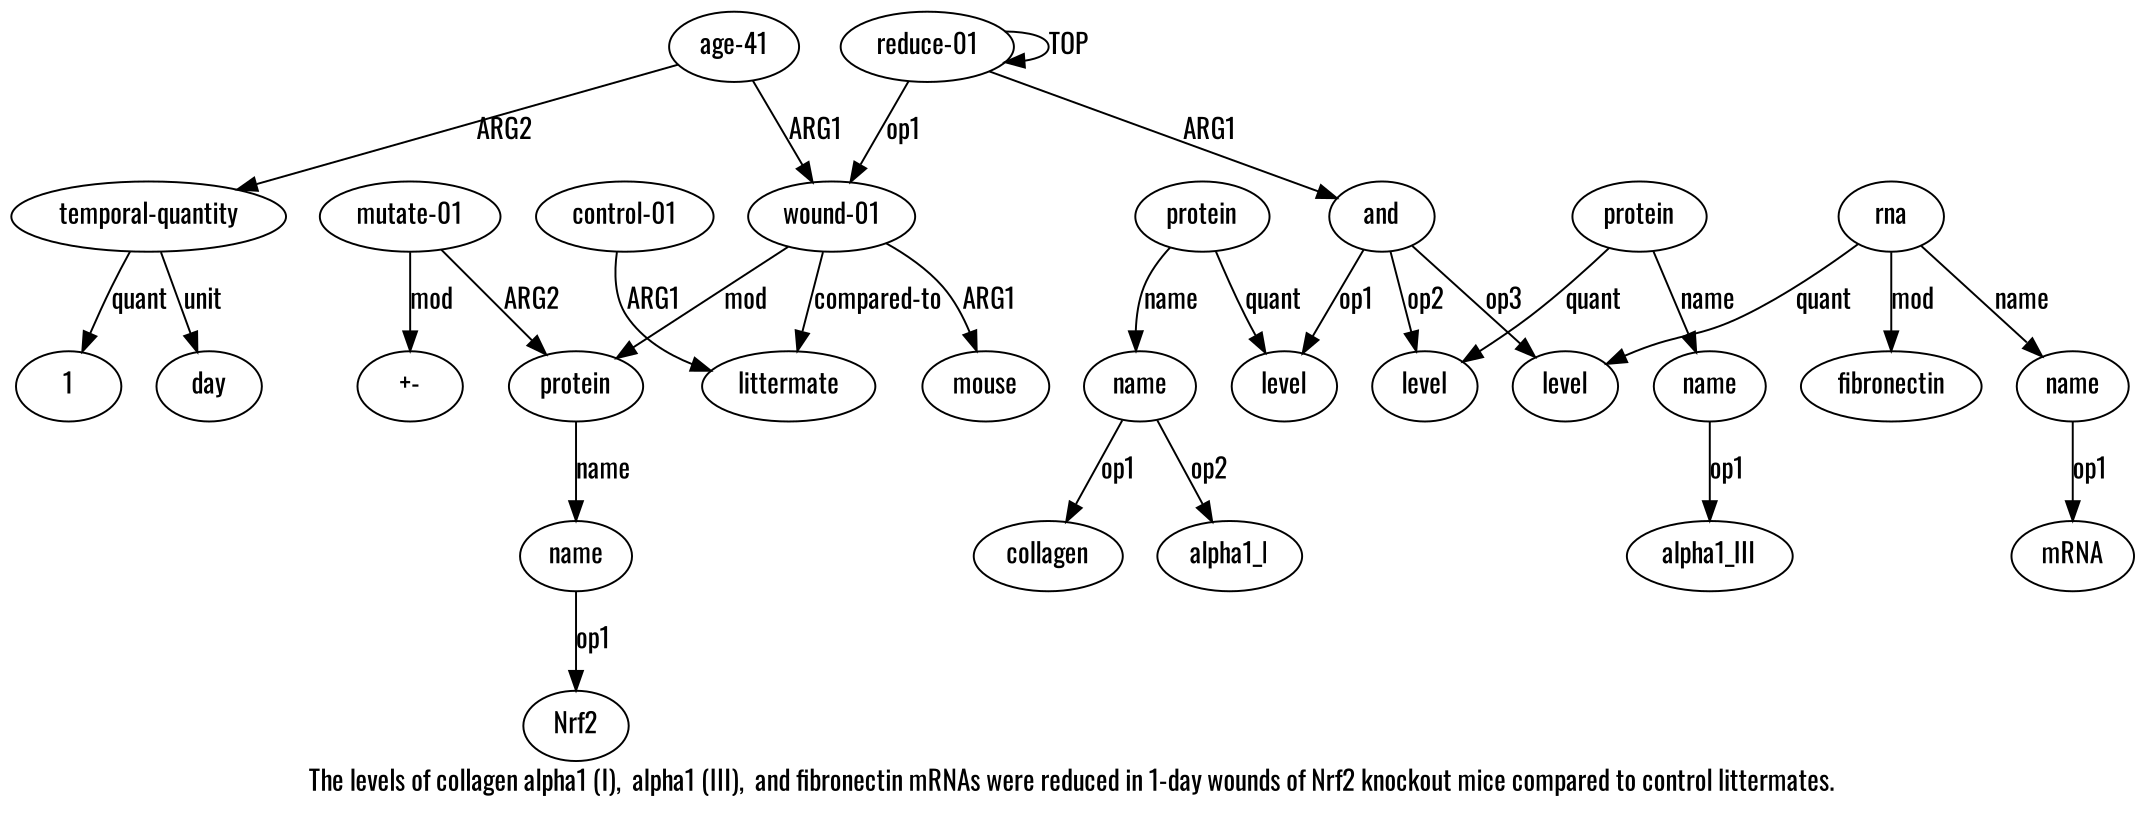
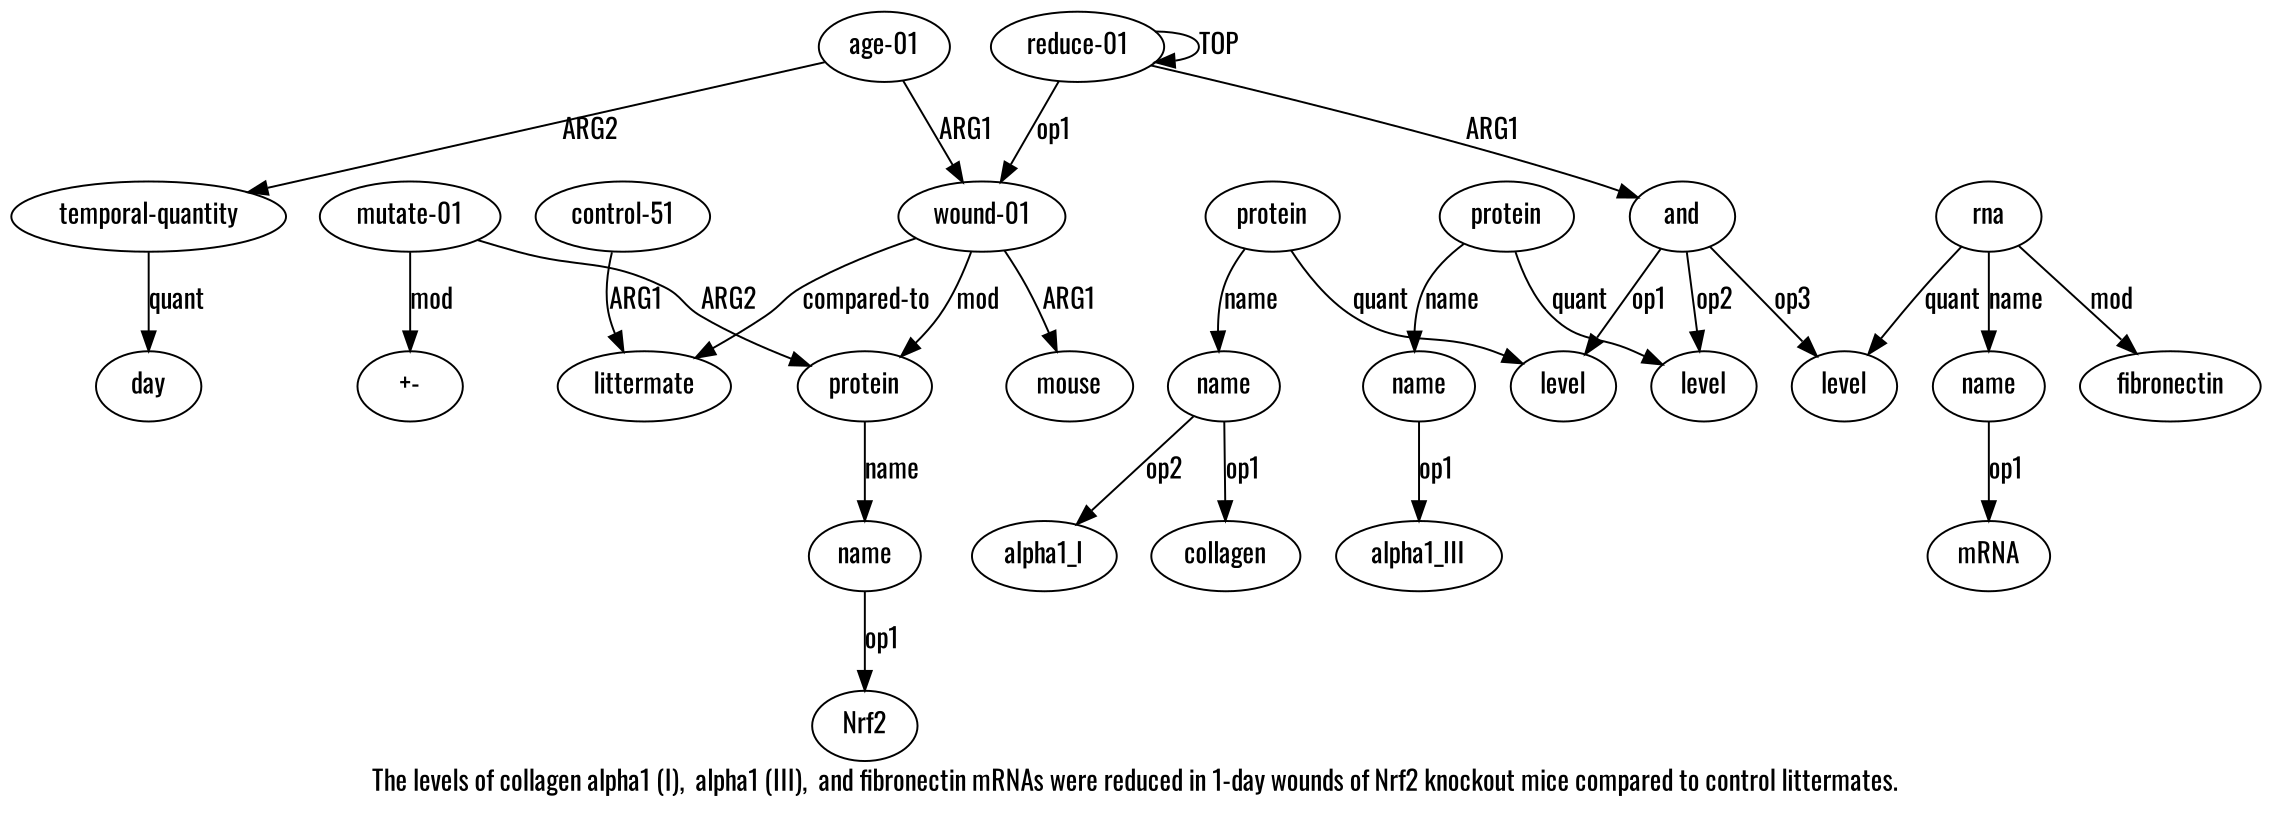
node "age-41": label "age-41" -> "age-01"
node "control-01": label "control-01" -> "control-51"
edge "temporal-quantity" -> "day": label "unit" -> "quant"
node "1": removed
